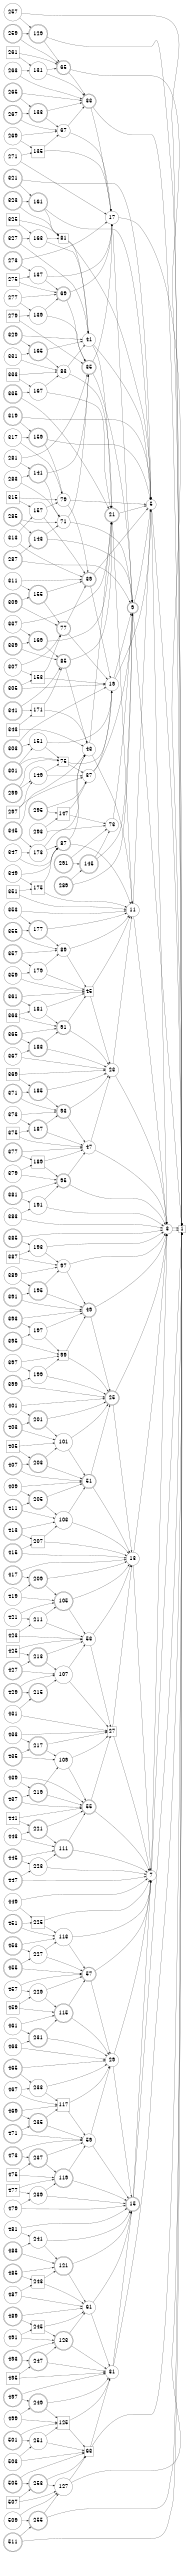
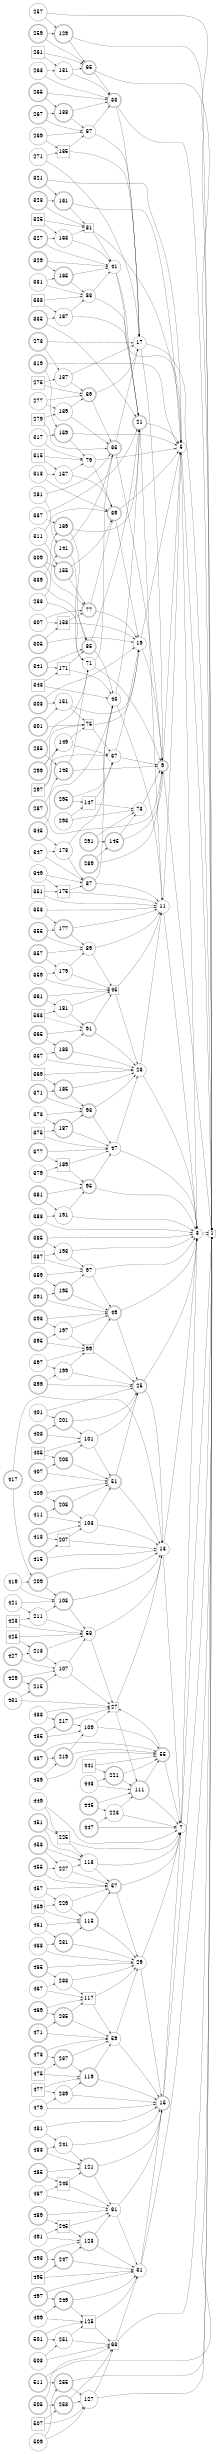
node "363": label "363" -> "563"
edge "27" -> "7": now "27" -> "111"
